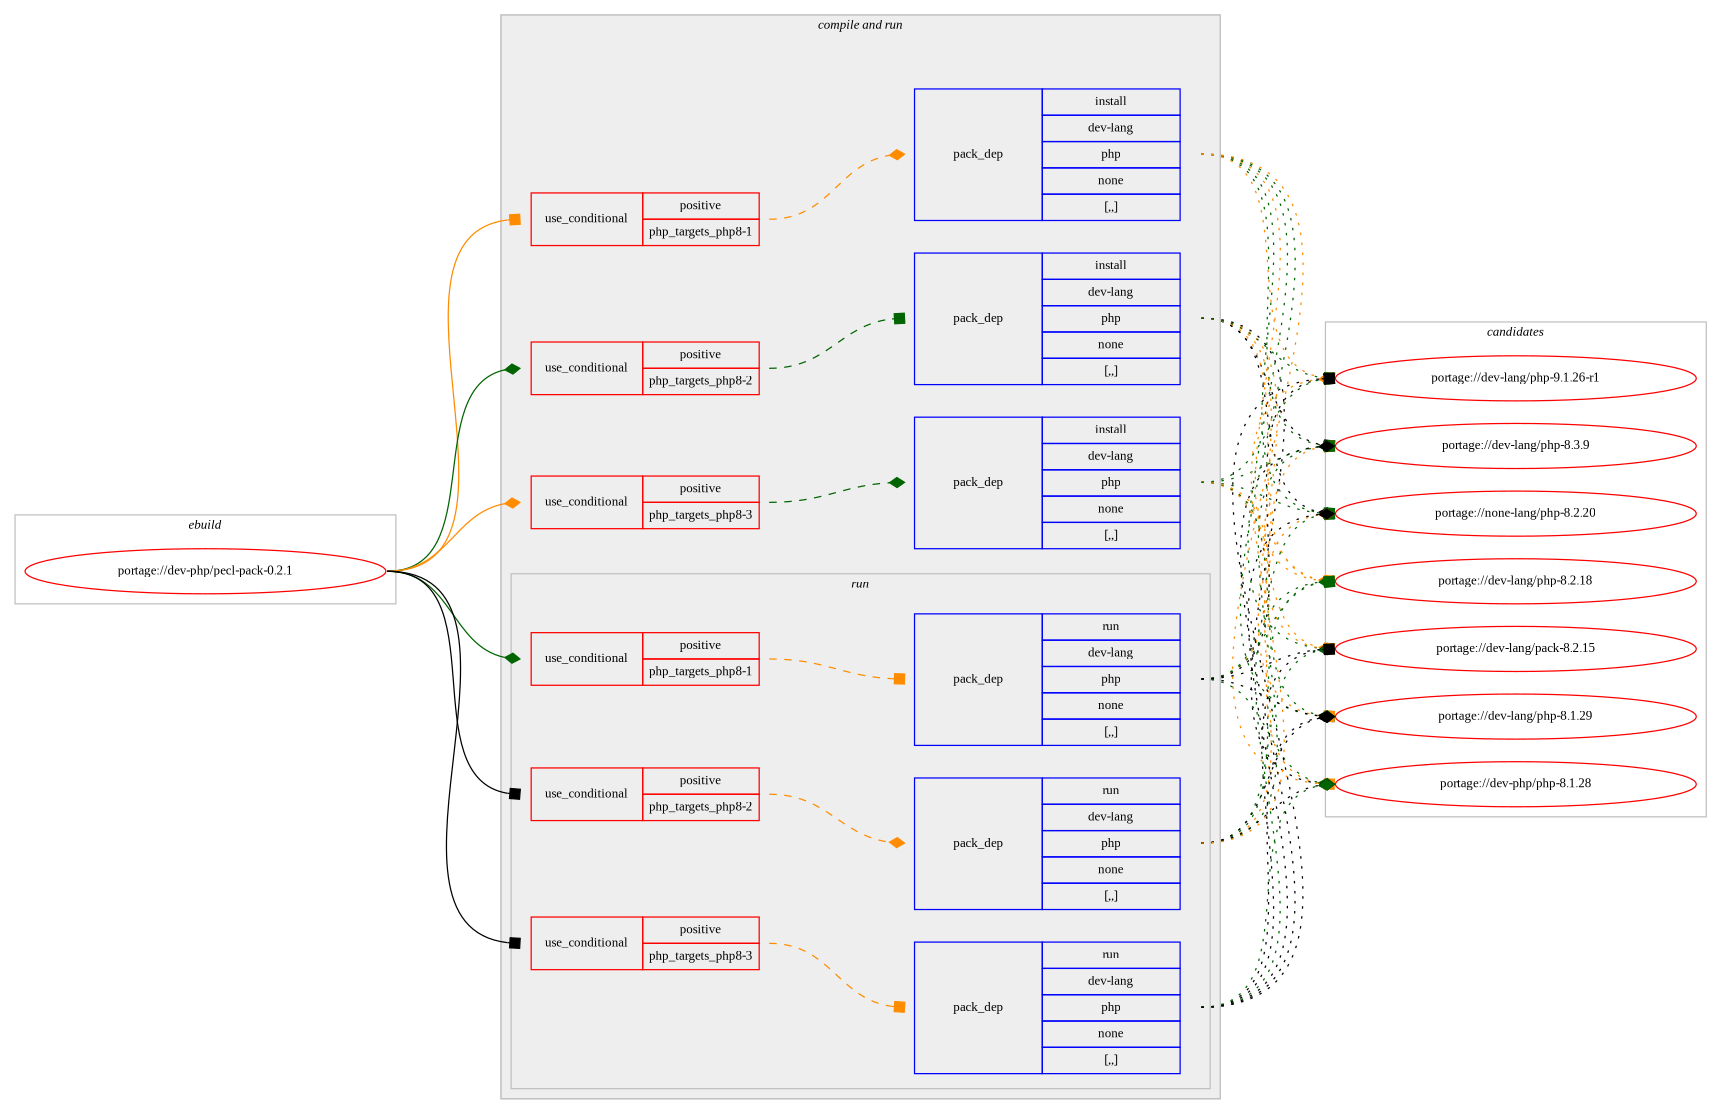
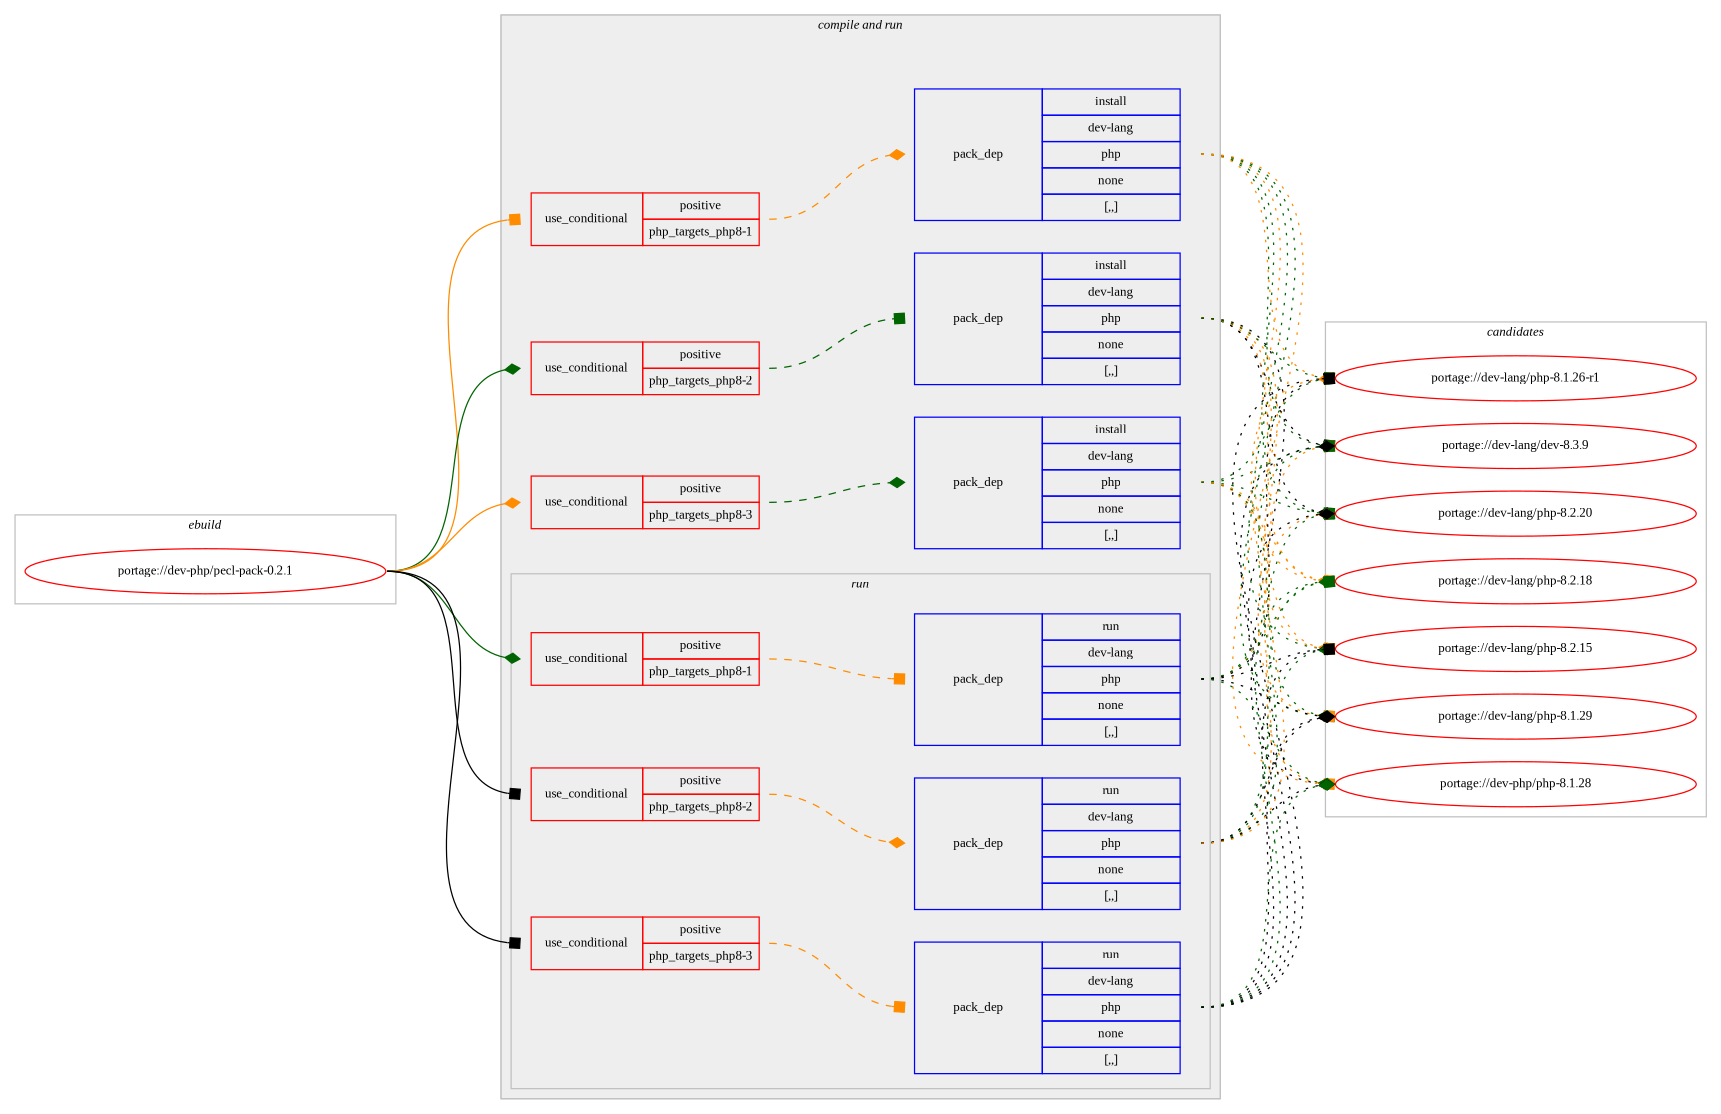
node "portage://dev-lang/php-9.1.26-r1": label "portage://dev-lang/php-9.1.26-r1" -> "portage://dev-lang/php-8.1.26-r1"
node "portage://dev-lang/php-8.3.9": label "portage://dev-lang/php-8.3.9" -> "portage://dev-lang/dev-8.3.9"
node "portage://none-lang/php-8.2.20": label "portage://none-lang/php-8.2.20" -> "portage://dev-lang/php-8.2.20"
node "portage://dev-lang/pack-8.2.15": label "portage://dev-lang/pack-8.2.15" -> "portage://dev-lang/php-8.2.15"
